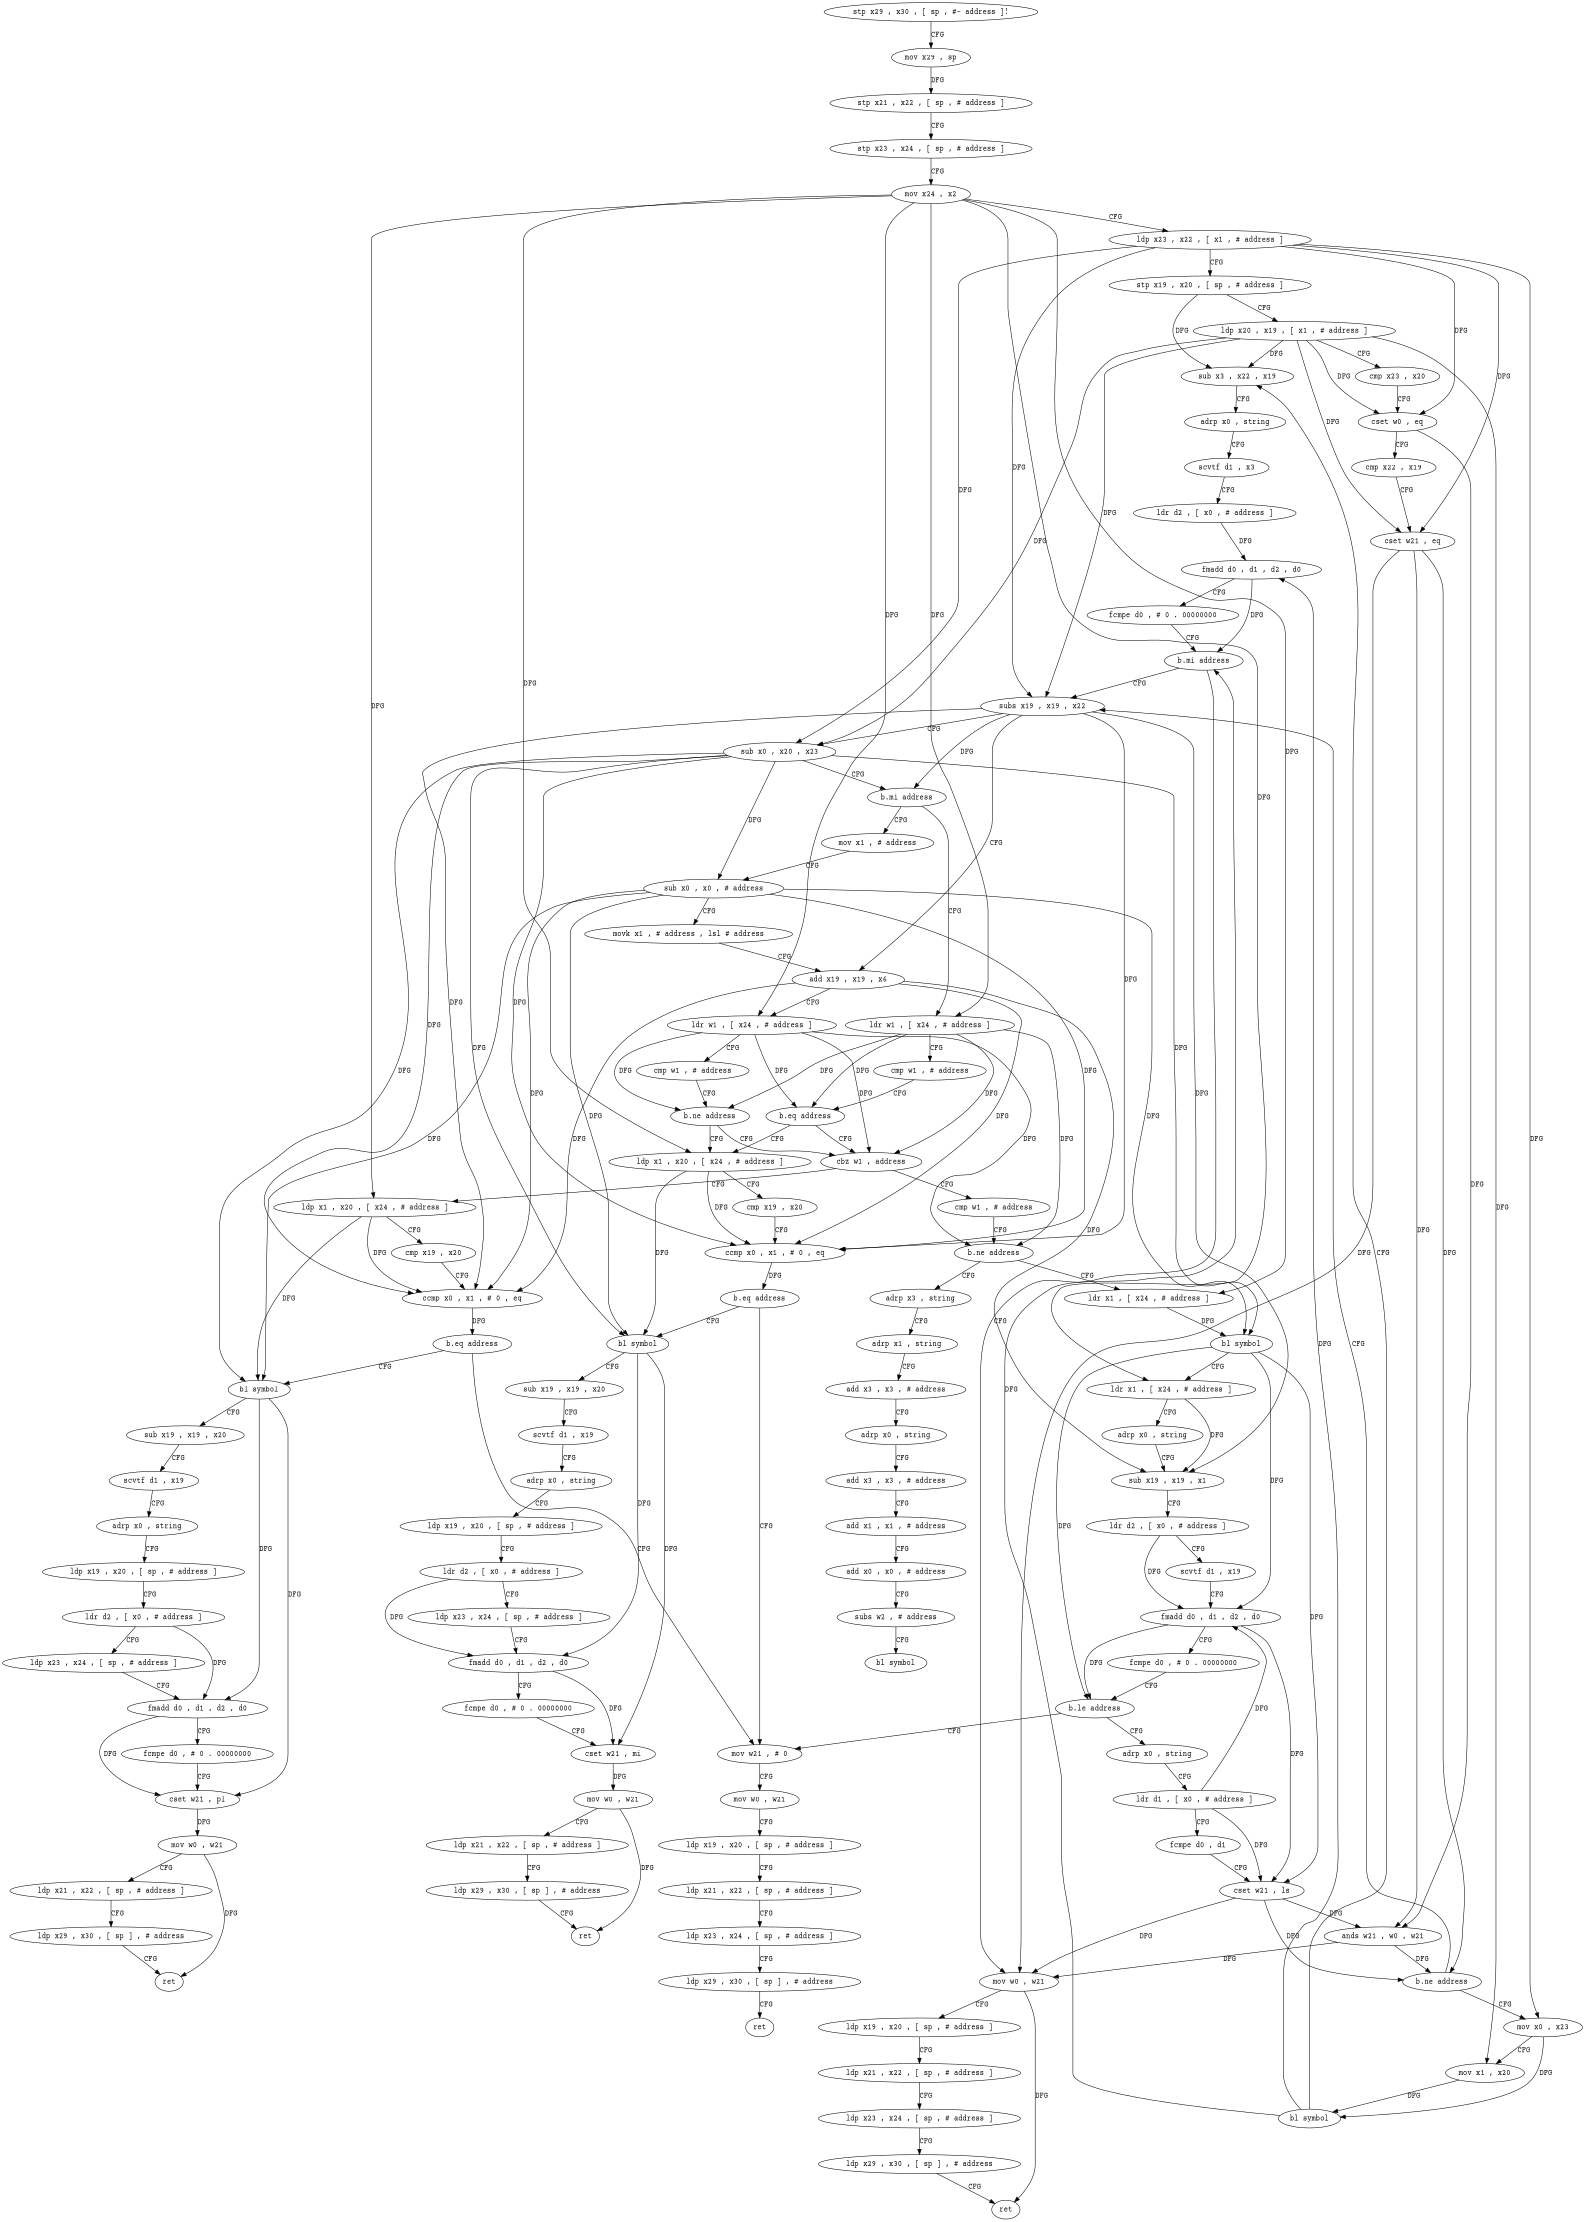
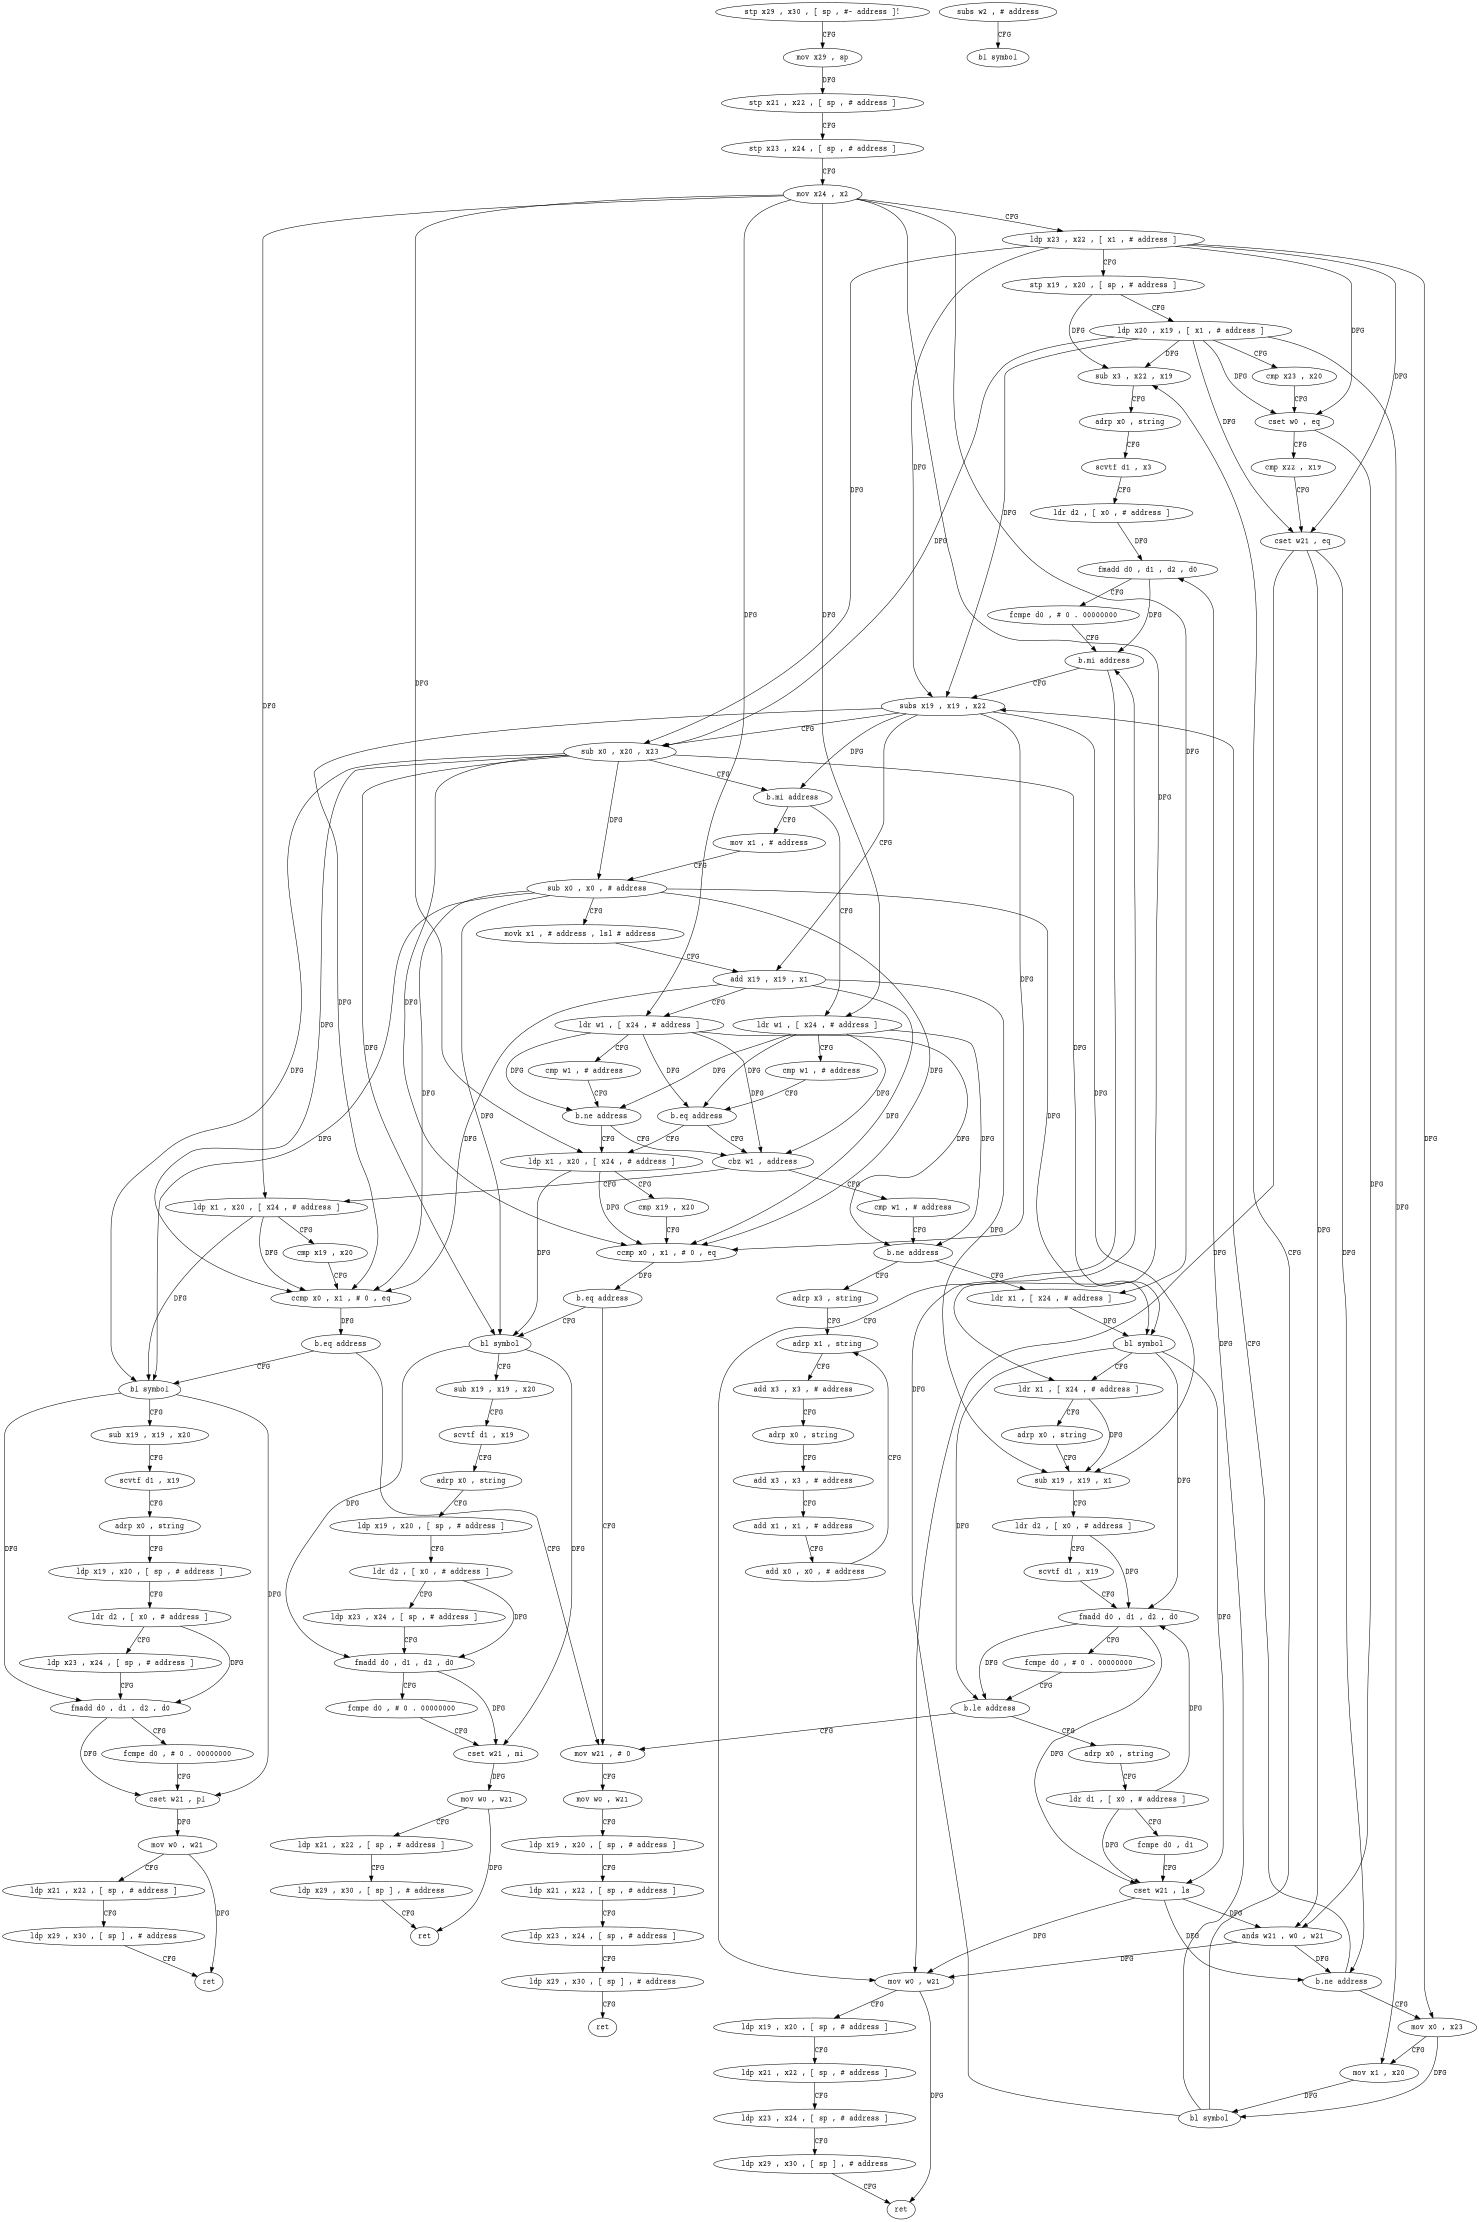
node "add x19 , x19 , x6": label "add x19 , x19 , x6" -> "add x19 , x19 , x1"
edge "add x0 , x0 , # address" -> "subs w2 , # address": now "add x0 , x0 , # address" -> "adrp x1 , string"
